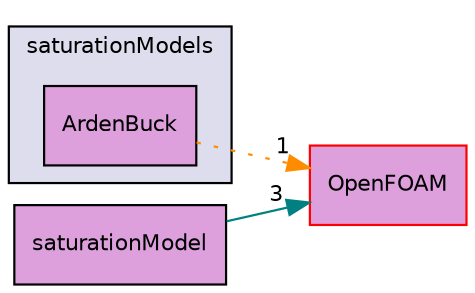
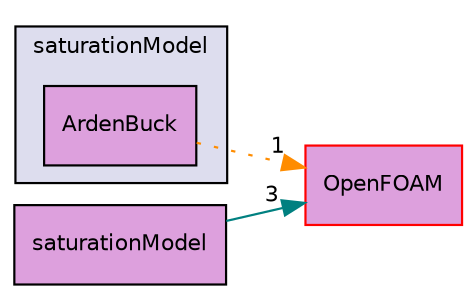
cluster "saturationModels": label "saturationModels" -> "saturationModel"
